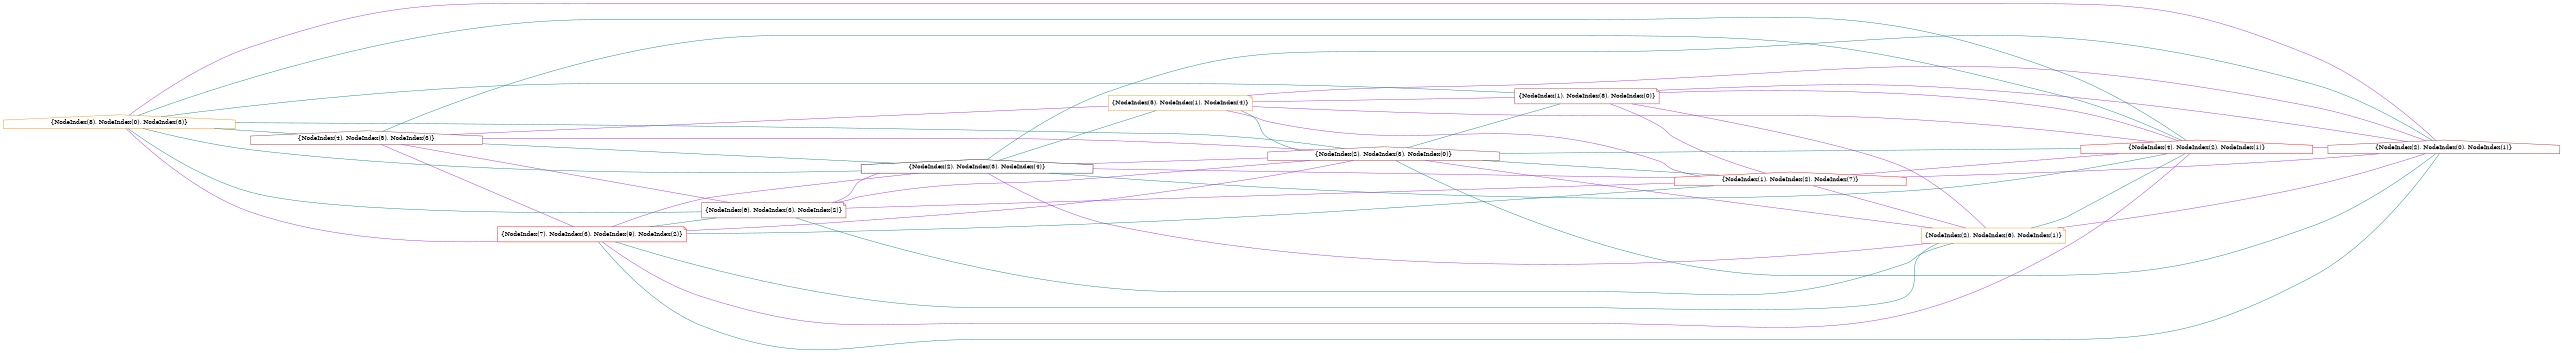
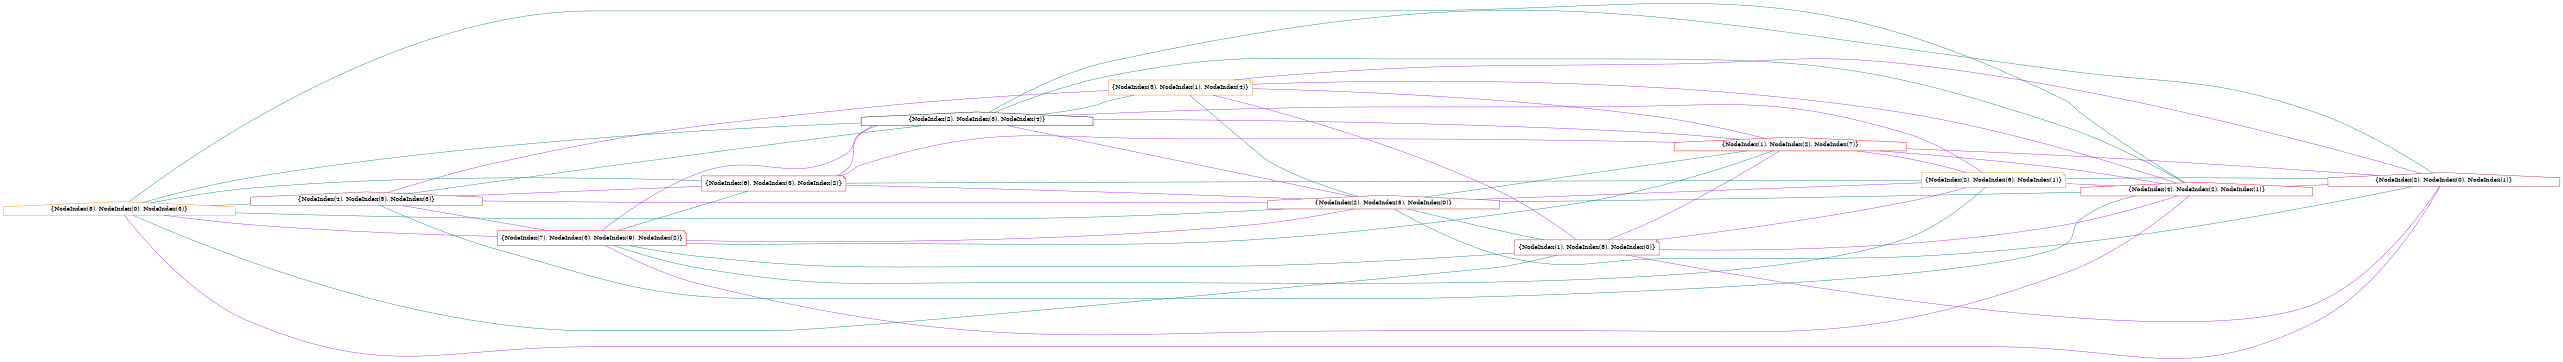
edge "{NodeIndex(4), NodeIndex(2), NodeIndex(1)}" -- "{NodeIndex(2), NodeIndex(6), NodeIndex(1)}": color teal -> purple
edge "{NodeIndex(2), NodeIndex(0), NodeIndex(1)}" -- "{NodeIndex(2), NodeIndex(6), NodeIndex(1)}": color purple -> teal
edge "{NodeIndex(2), NodeIndex(0), NodeIndex(1)}" -- "{NodeIndex(7), NodeIndex(3), NodeIndex(9), NodeIndex(2)}": now "{NodeIndex(1), NodeIndex(8), NodeIndex(0)}" -- "{NodeIndex(7), NodeIndex(3), NodeIndex(9), NodeIndex(2)}"
